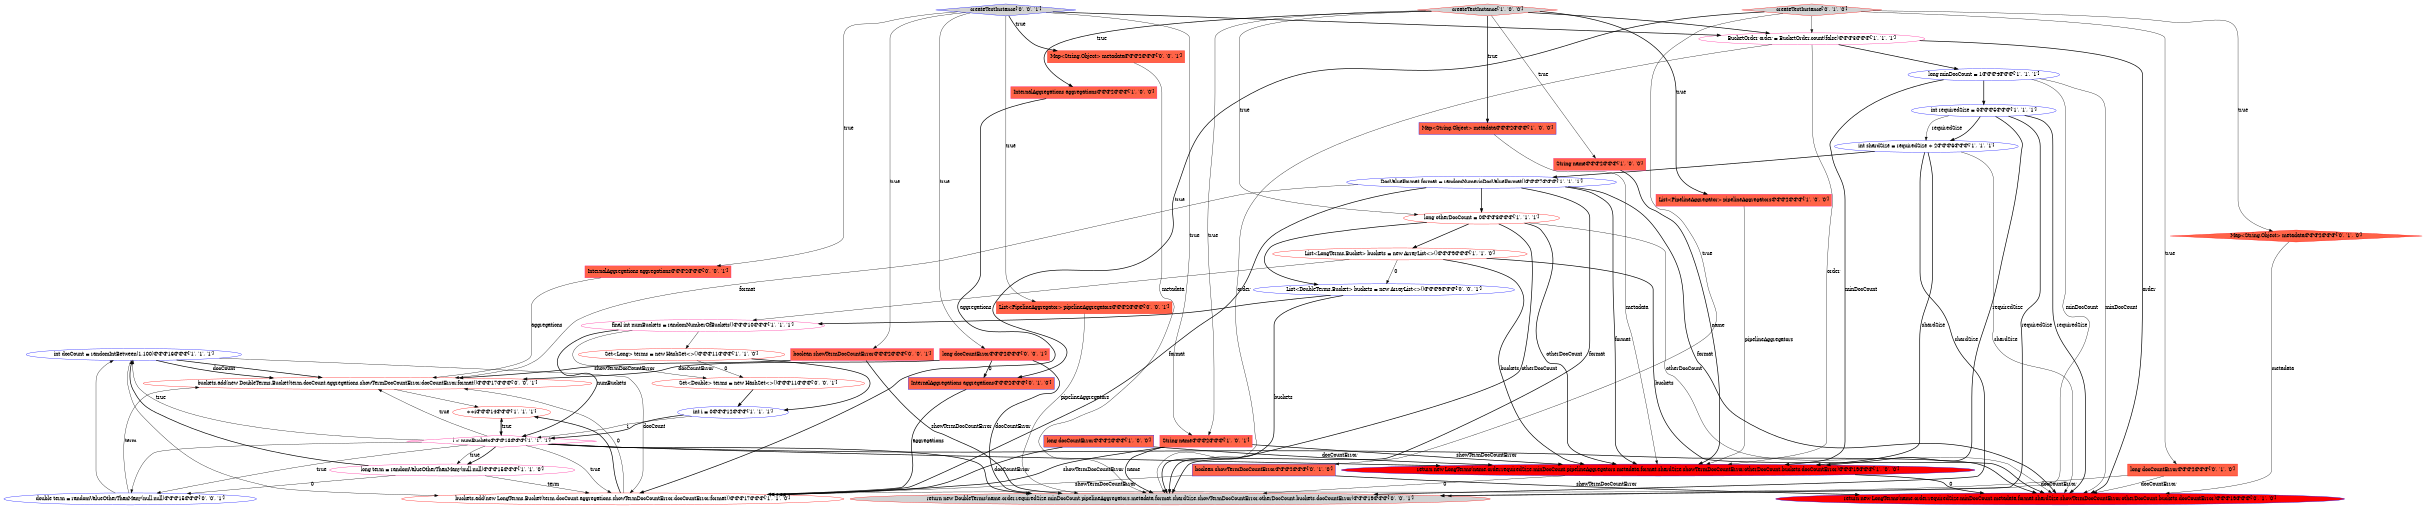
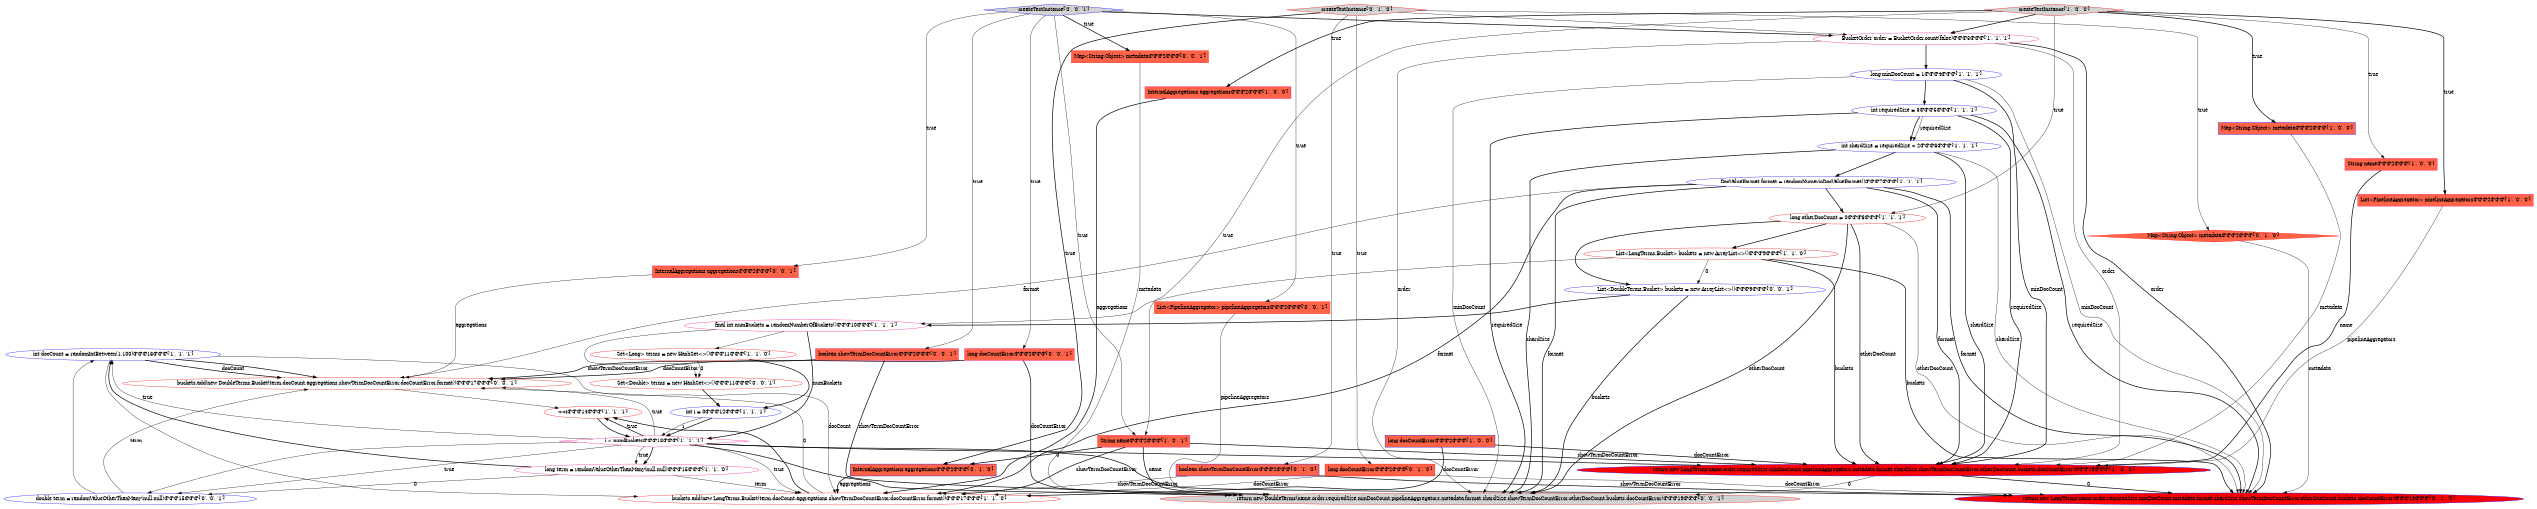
edge "long docCountError@@@2@@@['0', '0', '1']" -> "InternalAggregations aggregations@@@2@@@['0', '1', '0']": now "String name@@@2@@@['1', '0', '1']" -> "InternalAggregations aggregations@@@2@@@['0', '1', '0']"
edge "i < numBuckets@@@13@@@['1', '1', '1']" -> "++i@@@14@@@['1', '1', '1']": style solid -> bold
